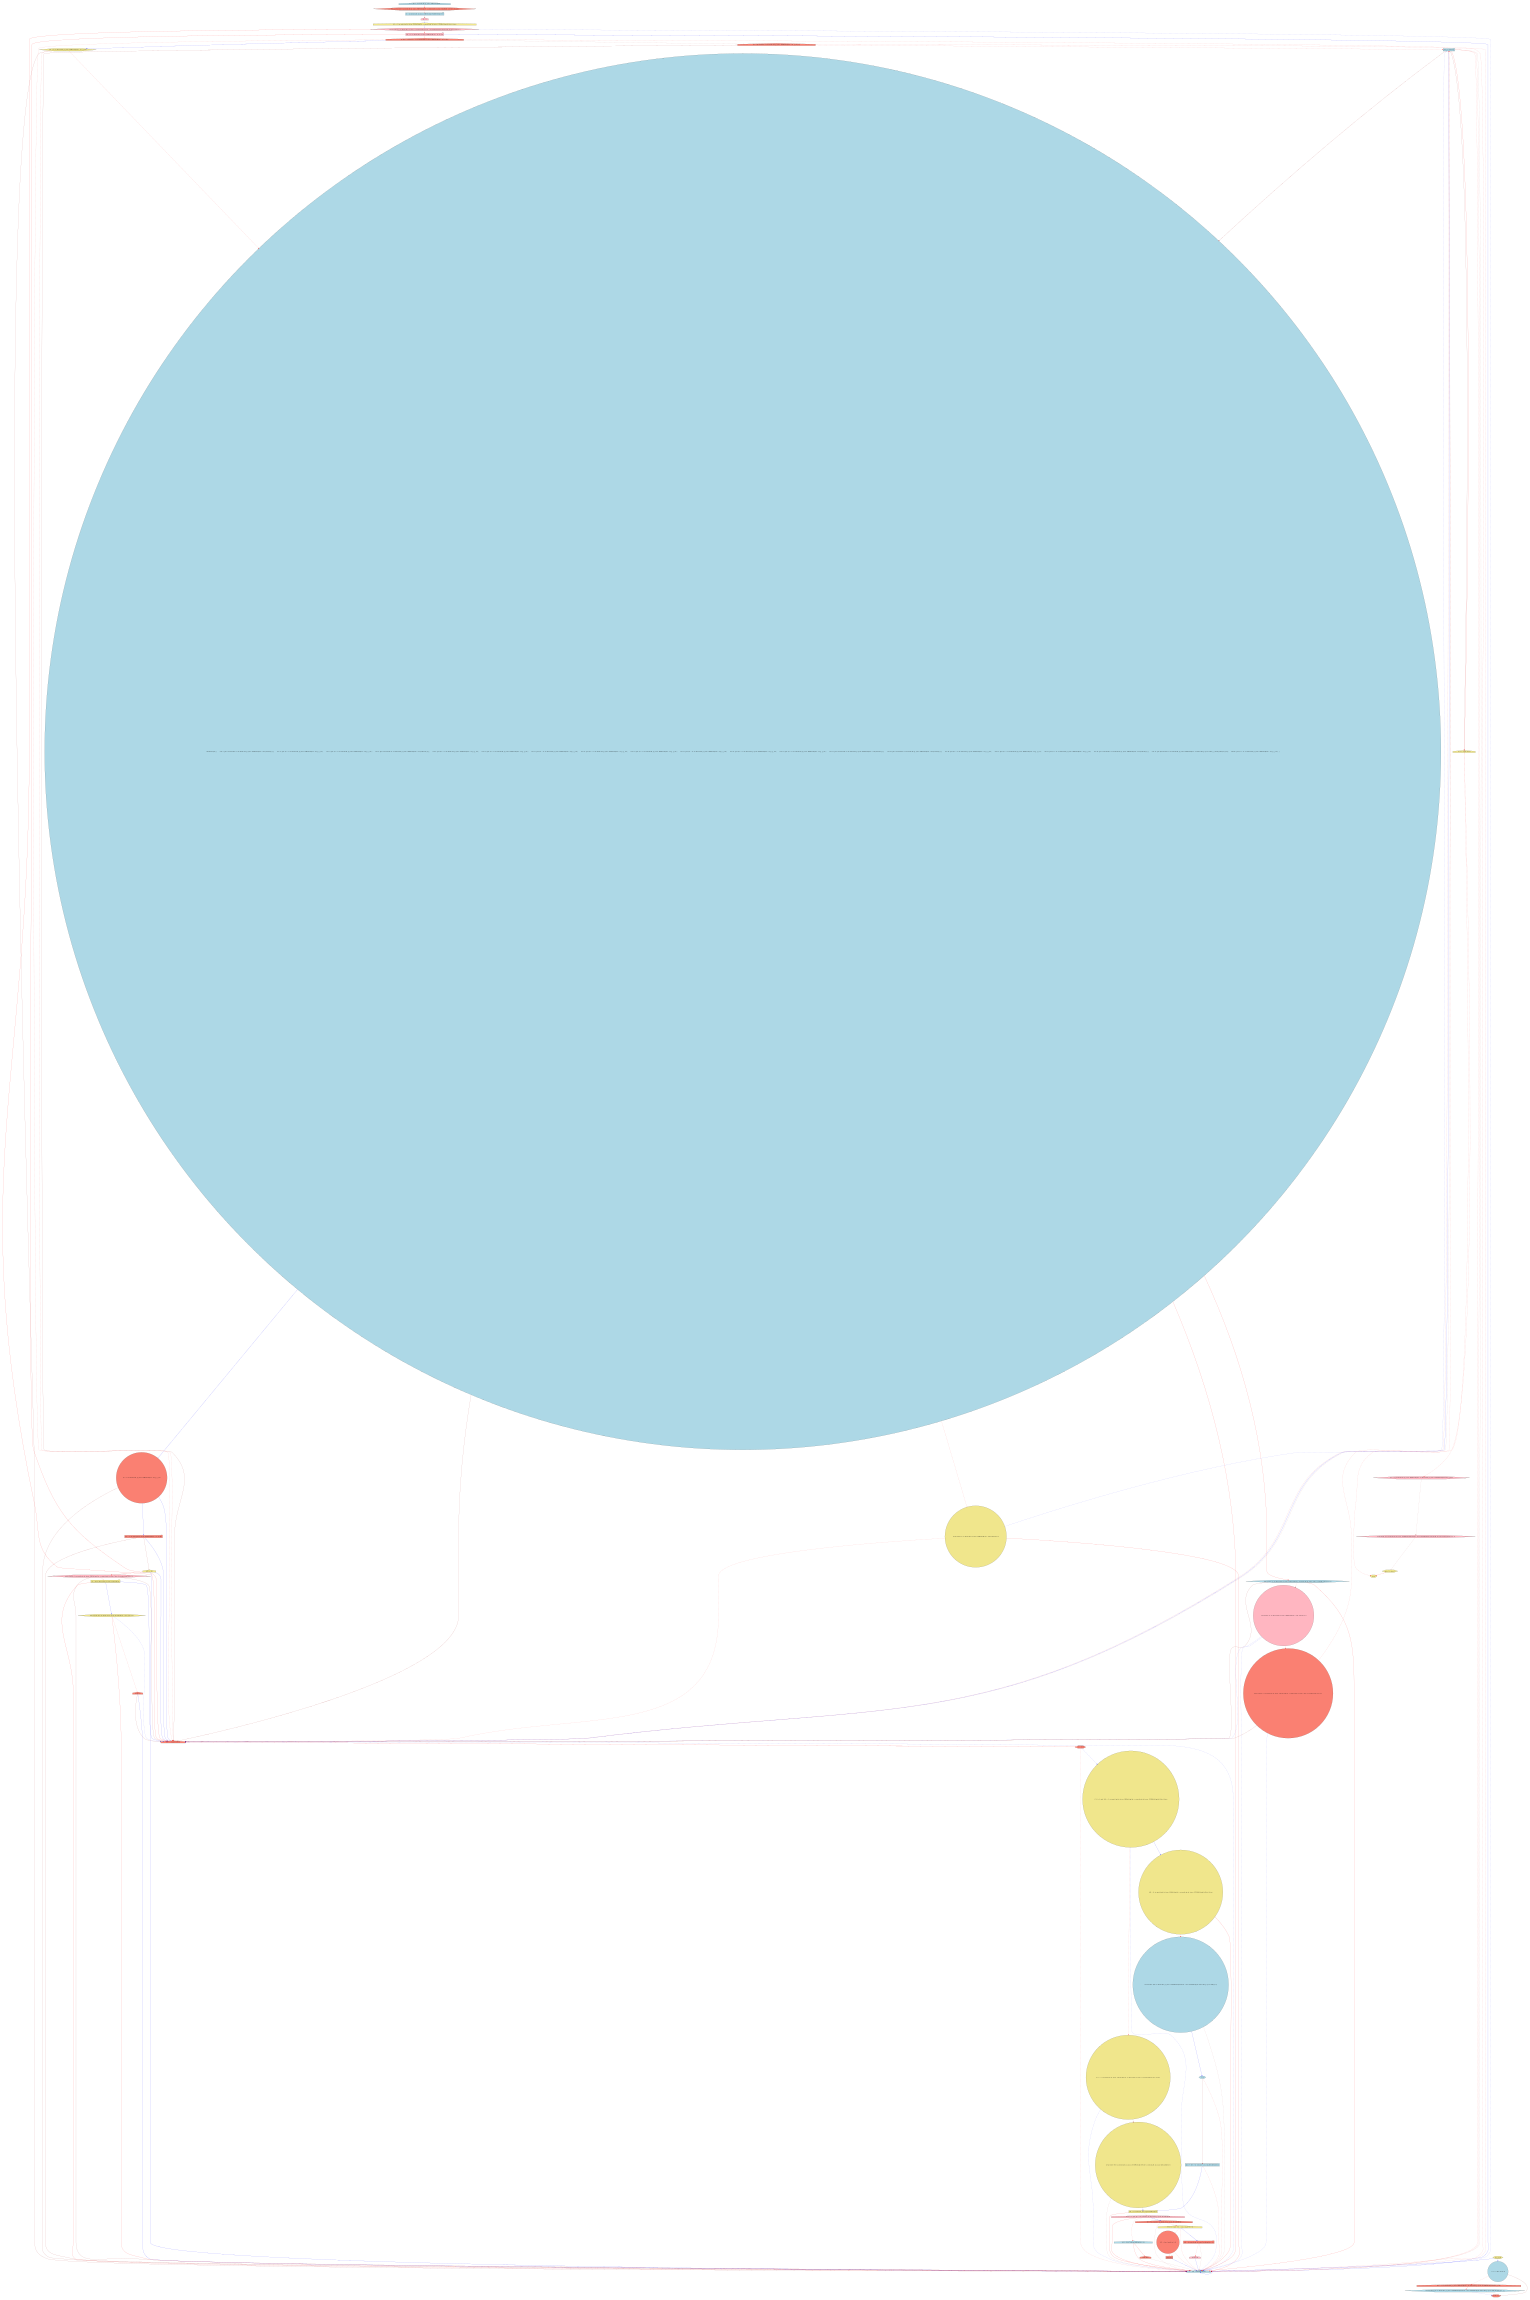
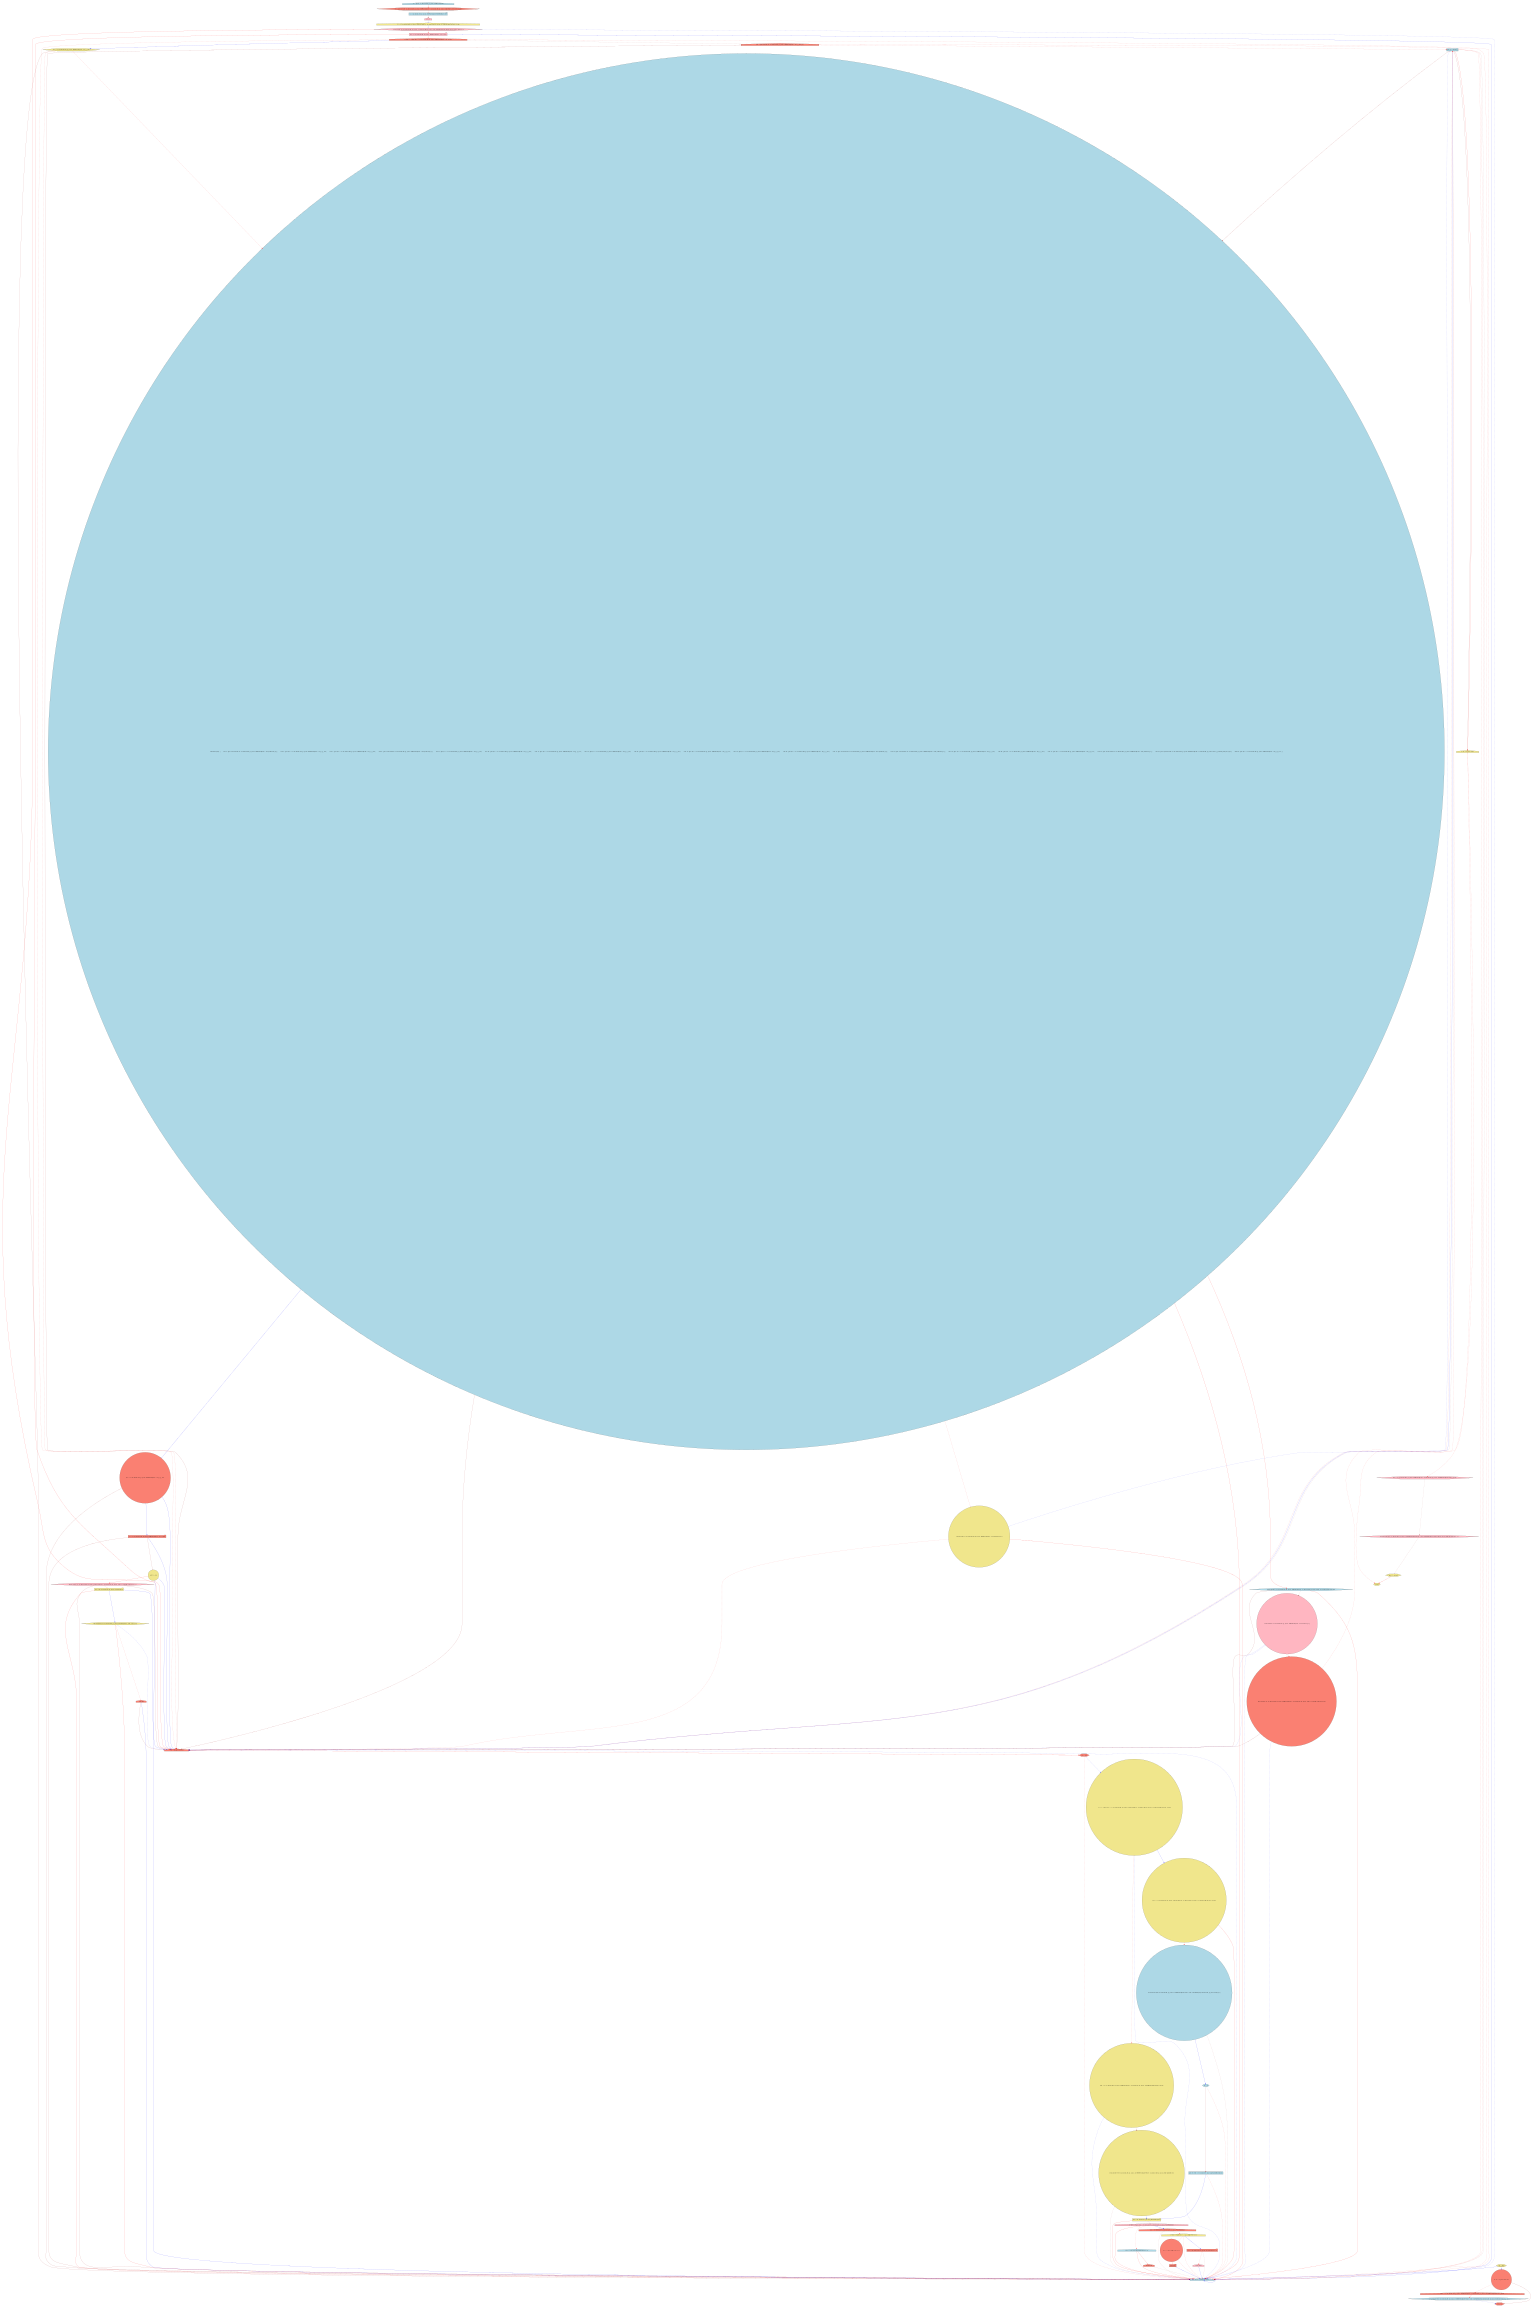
node "$r7[7] = $i1": shape house -> circle
node "if z2 == 0 goto throw r11": fillcolor lightblue -> salmon
